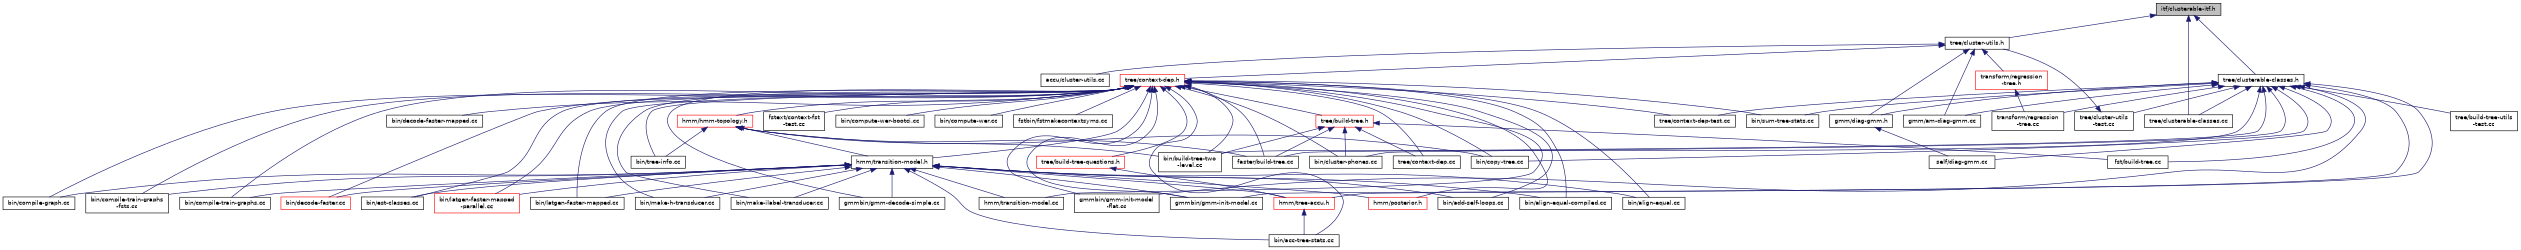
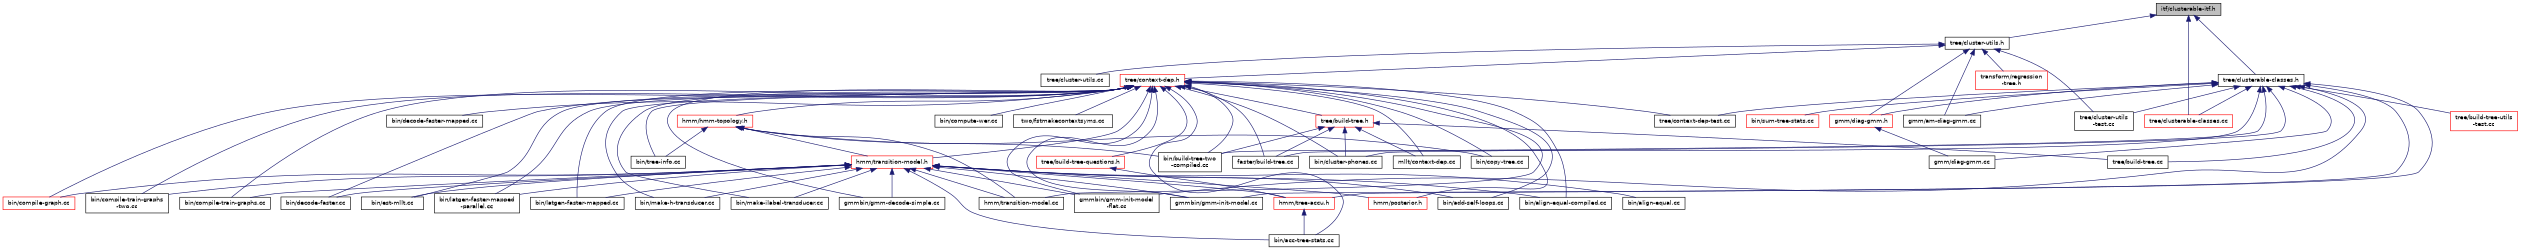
edge "tree/cluster-utils.h" -> "tree/cluster-utils -test.cc": reversed
node "accu/cluster-utils.cc": label "accu/cluster-utils.cc" -> "tree/cluster-utils.cc"
edge "bin/sum-tree-stats.cc" -> "tree/context-dep.h": removed
edge "bin/align-equal.cc" -> "tree/context-dep.h": removed
node "fstext/context-fst -test.cc": removed
node "bin/compute-wer-bootci.cc": removed
node "fstbin/fstmakecontextsyms.cc": label "fstbin/fstmakecontextsyms.cc" -> "two/fstmakecontextsyms.cc"
node "bin/sum-tree-stats.cc": color black -> red
node "gmm/diag-gmm.h": color black -> red
node "transform/regression -tree.cc": removed
node "tree/clusterable-classes.cc": color black -> red
node "tree/build-tree-utils -test.cc": color black -> red
edge "faster/build-tree.cc" -> "hmm/hmm-topology.h": now "hmm/transition-model.cc" -> "hmm/hmm-topology.h"
edge "bin/copy-tree.cc" -> "tree/clusterable-classes.h": removed
node "hmm/transition-model.h": color black -> red
node "bin/build-tree-two -level.cc": label "bin/build-tree-two -level.cc" -> "bin/build-tree-two -compiled.cc"
node "tree/context-dep.cc": label "tree/context-dep.cc" -> "mllt/context-dep.cc"
node "self/diag-gmm.cc": label "self/diag-gmm.cc" -> "gmm/diag-gmm.cc"
node "fst/build-tree.cc": label "fst/build-tree.cc" -> "tree/build-tree.cc"
edge "gmmbin/gmm-init-model -flat.cc" -> "hmm/transition-model.h": added
node "bin/compile-graph.cc": color black -> red
node "bin/compile-train-graphs -fsts.cc": label "bin/compile-train-graphs -fsts.cc" -> "bin/compile-train-graphs -two.cc"
node "bin/decode-faster.cc": color red -> black
node "bin/est-classes.cc": label "bin/est-classes.cc" -> "bin/est-mllt.cc"
node "bin/latgen-faster-mapped -parallel.cc": color red -> black
